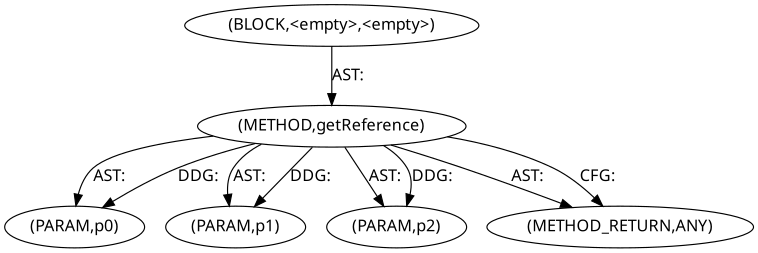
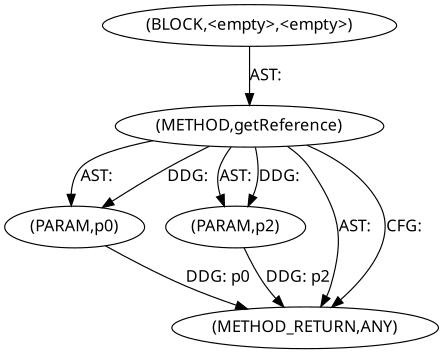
node "(PARAM,p1)": removed
edge "(PARAM,p2)" -> "(METHOD_RETURN,ANY)": added, label "DDG: p2"
edge "(PARAM,p0)" -> "(METHOD_RETURN,ANY)": added, label "DDG: p0"
